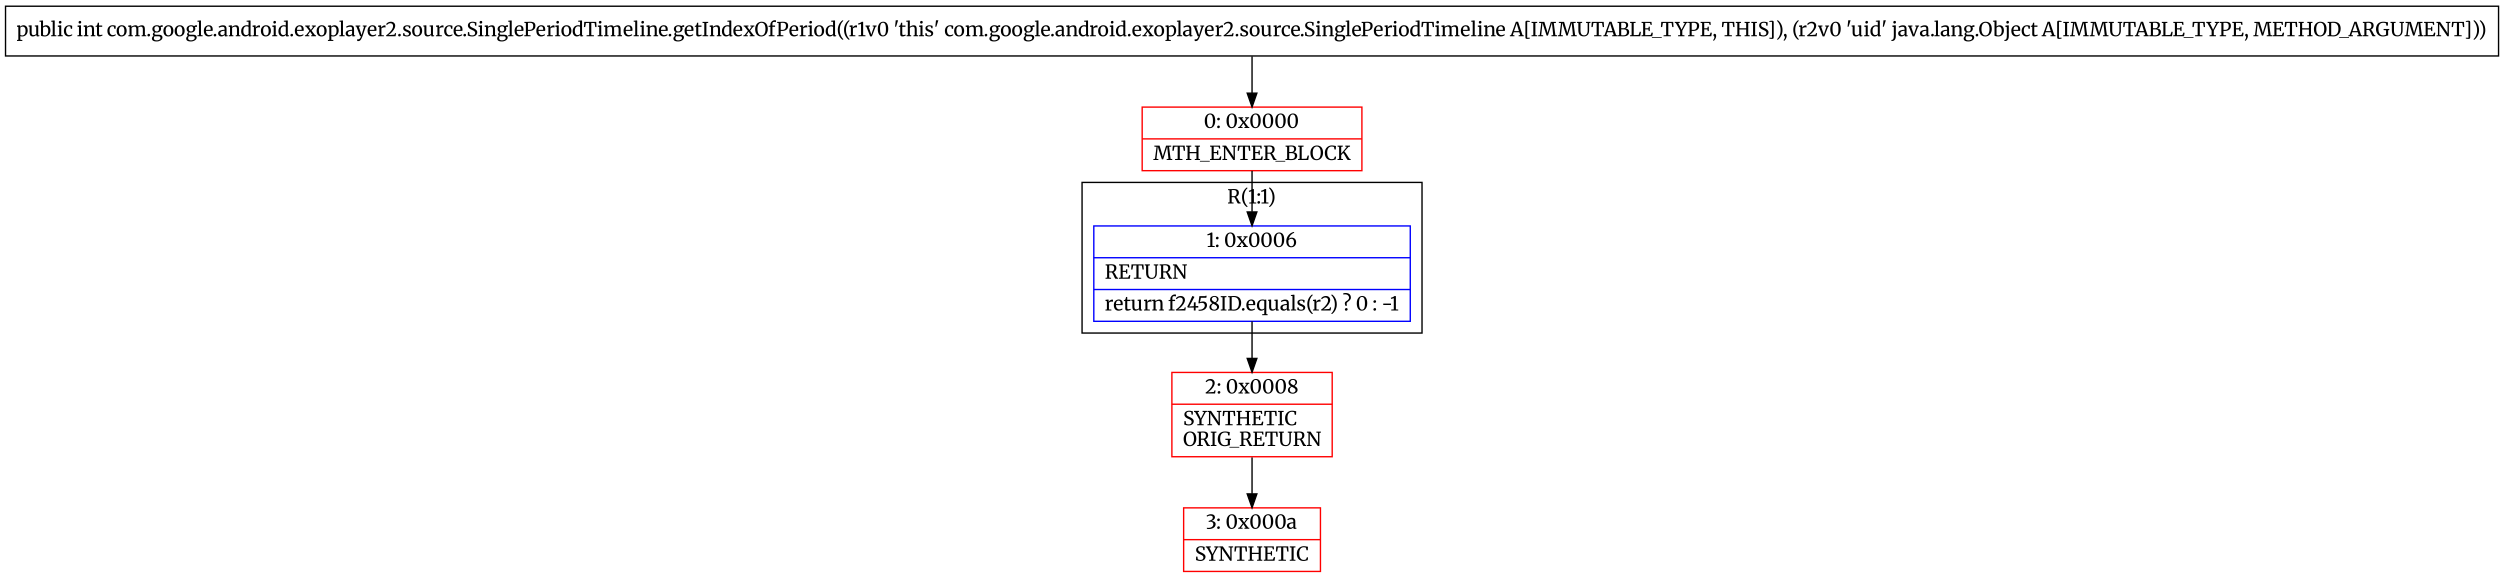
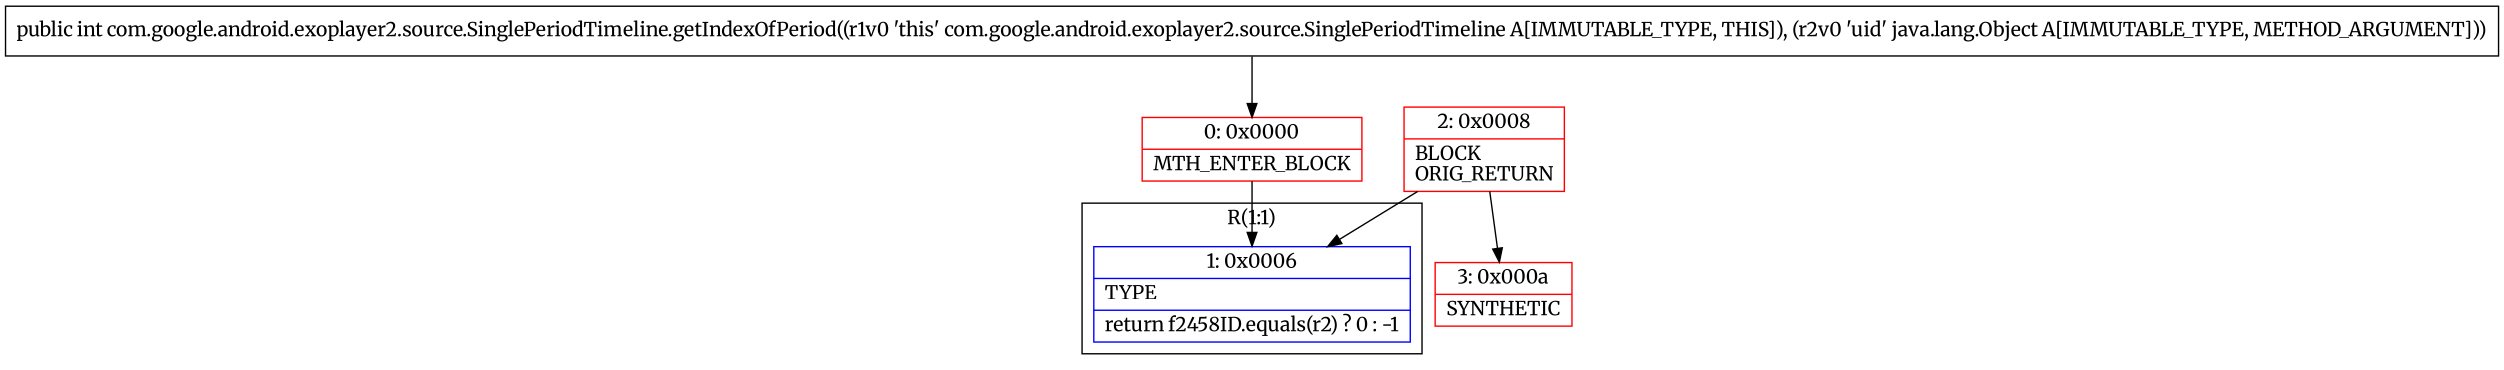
node "1: 0x0006": text "RETURN" -> "TYPE"
edge "1: 0x0006" -> "2: 0x0008": reversed
node "2: 0x0008": text "SYNTHETIC" -> "BLOCK"
